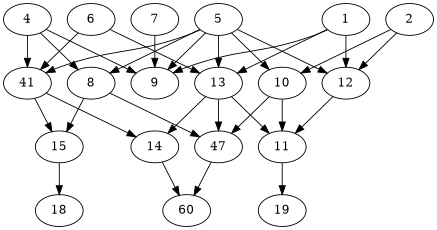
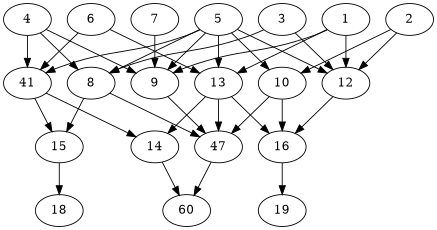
node "3": added
edge "9" -> "47": added
node "11": label "11" -> "16"
